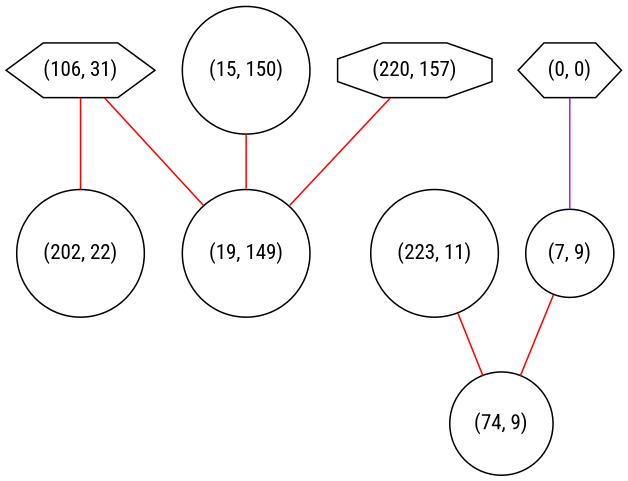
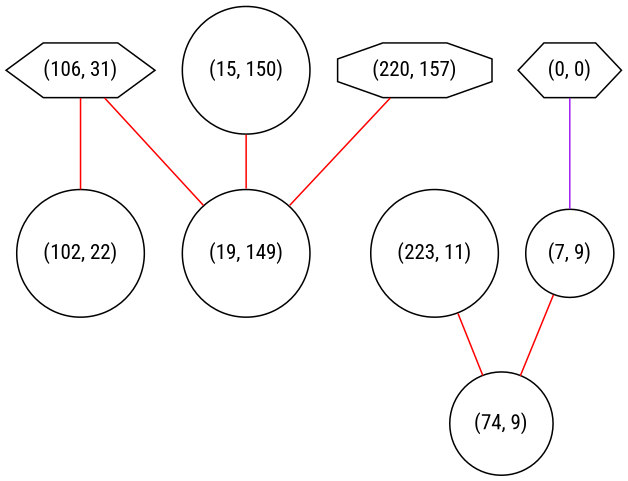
node "(202, 22)": label "(202, 22)" -> "(102, 22)"
